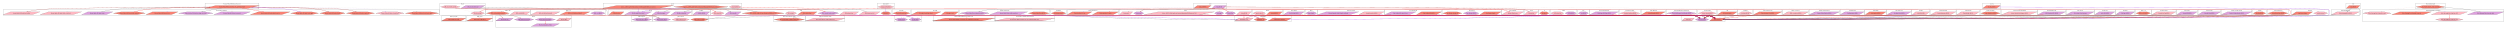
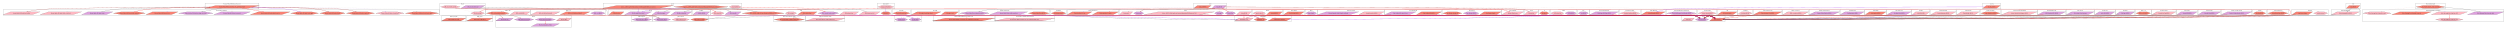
edge "Try::Tiny::BEGIN" -> "strict::import": now "Try::Tiny::BEGIN" -> "Kossy::Request::BEGIN"
node "Text::Xslate::BEGIN": fillcolor plum -> salmon
